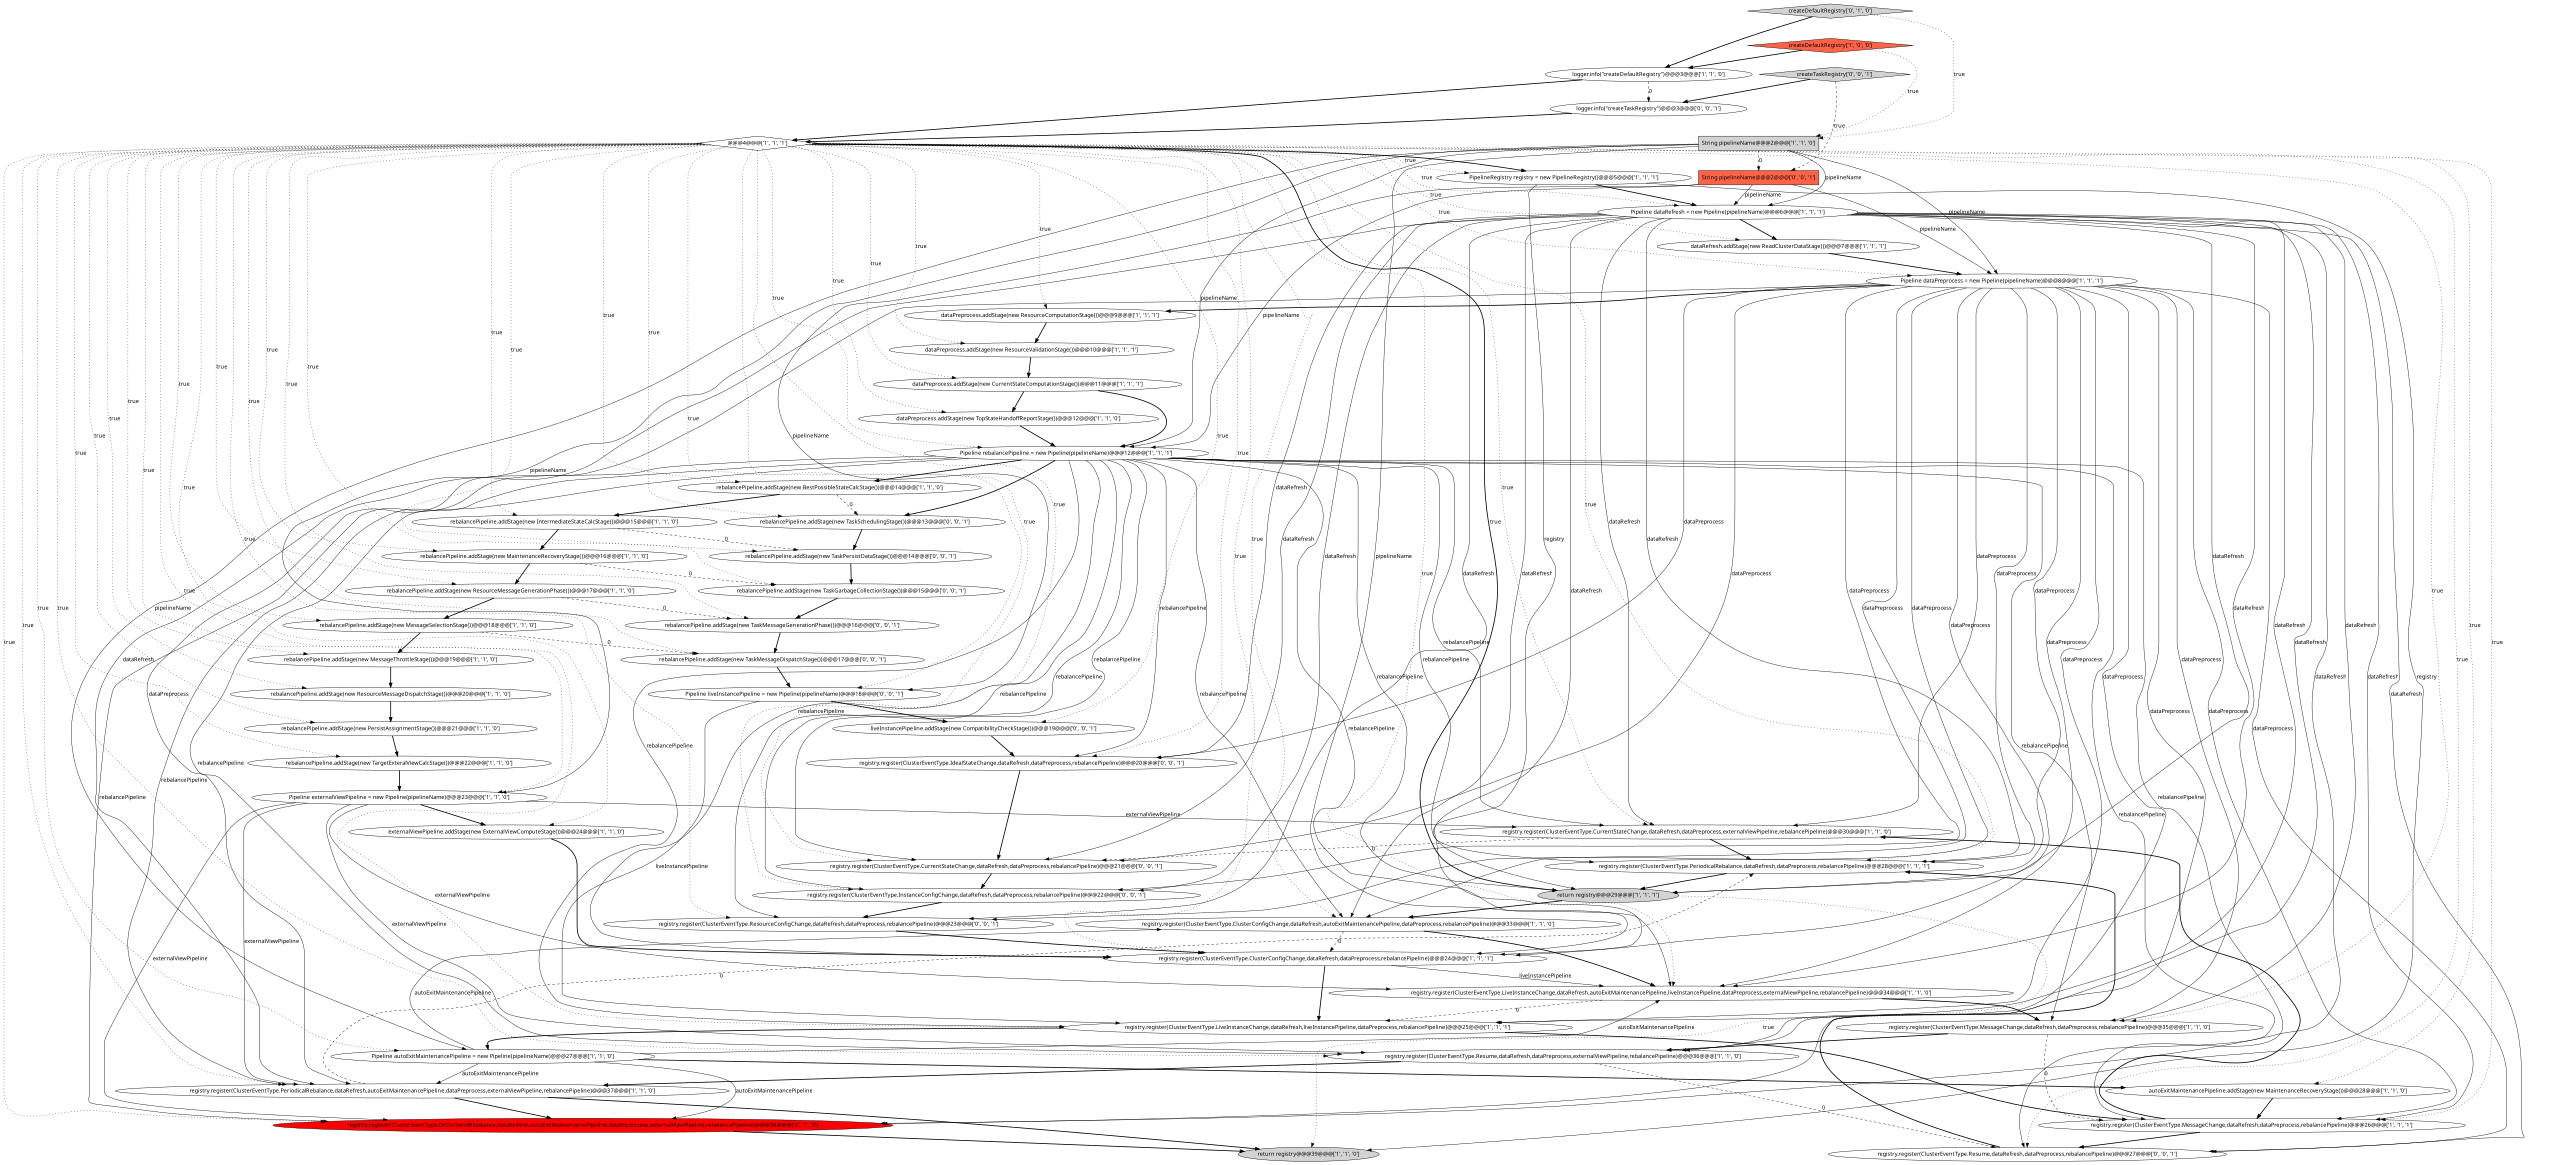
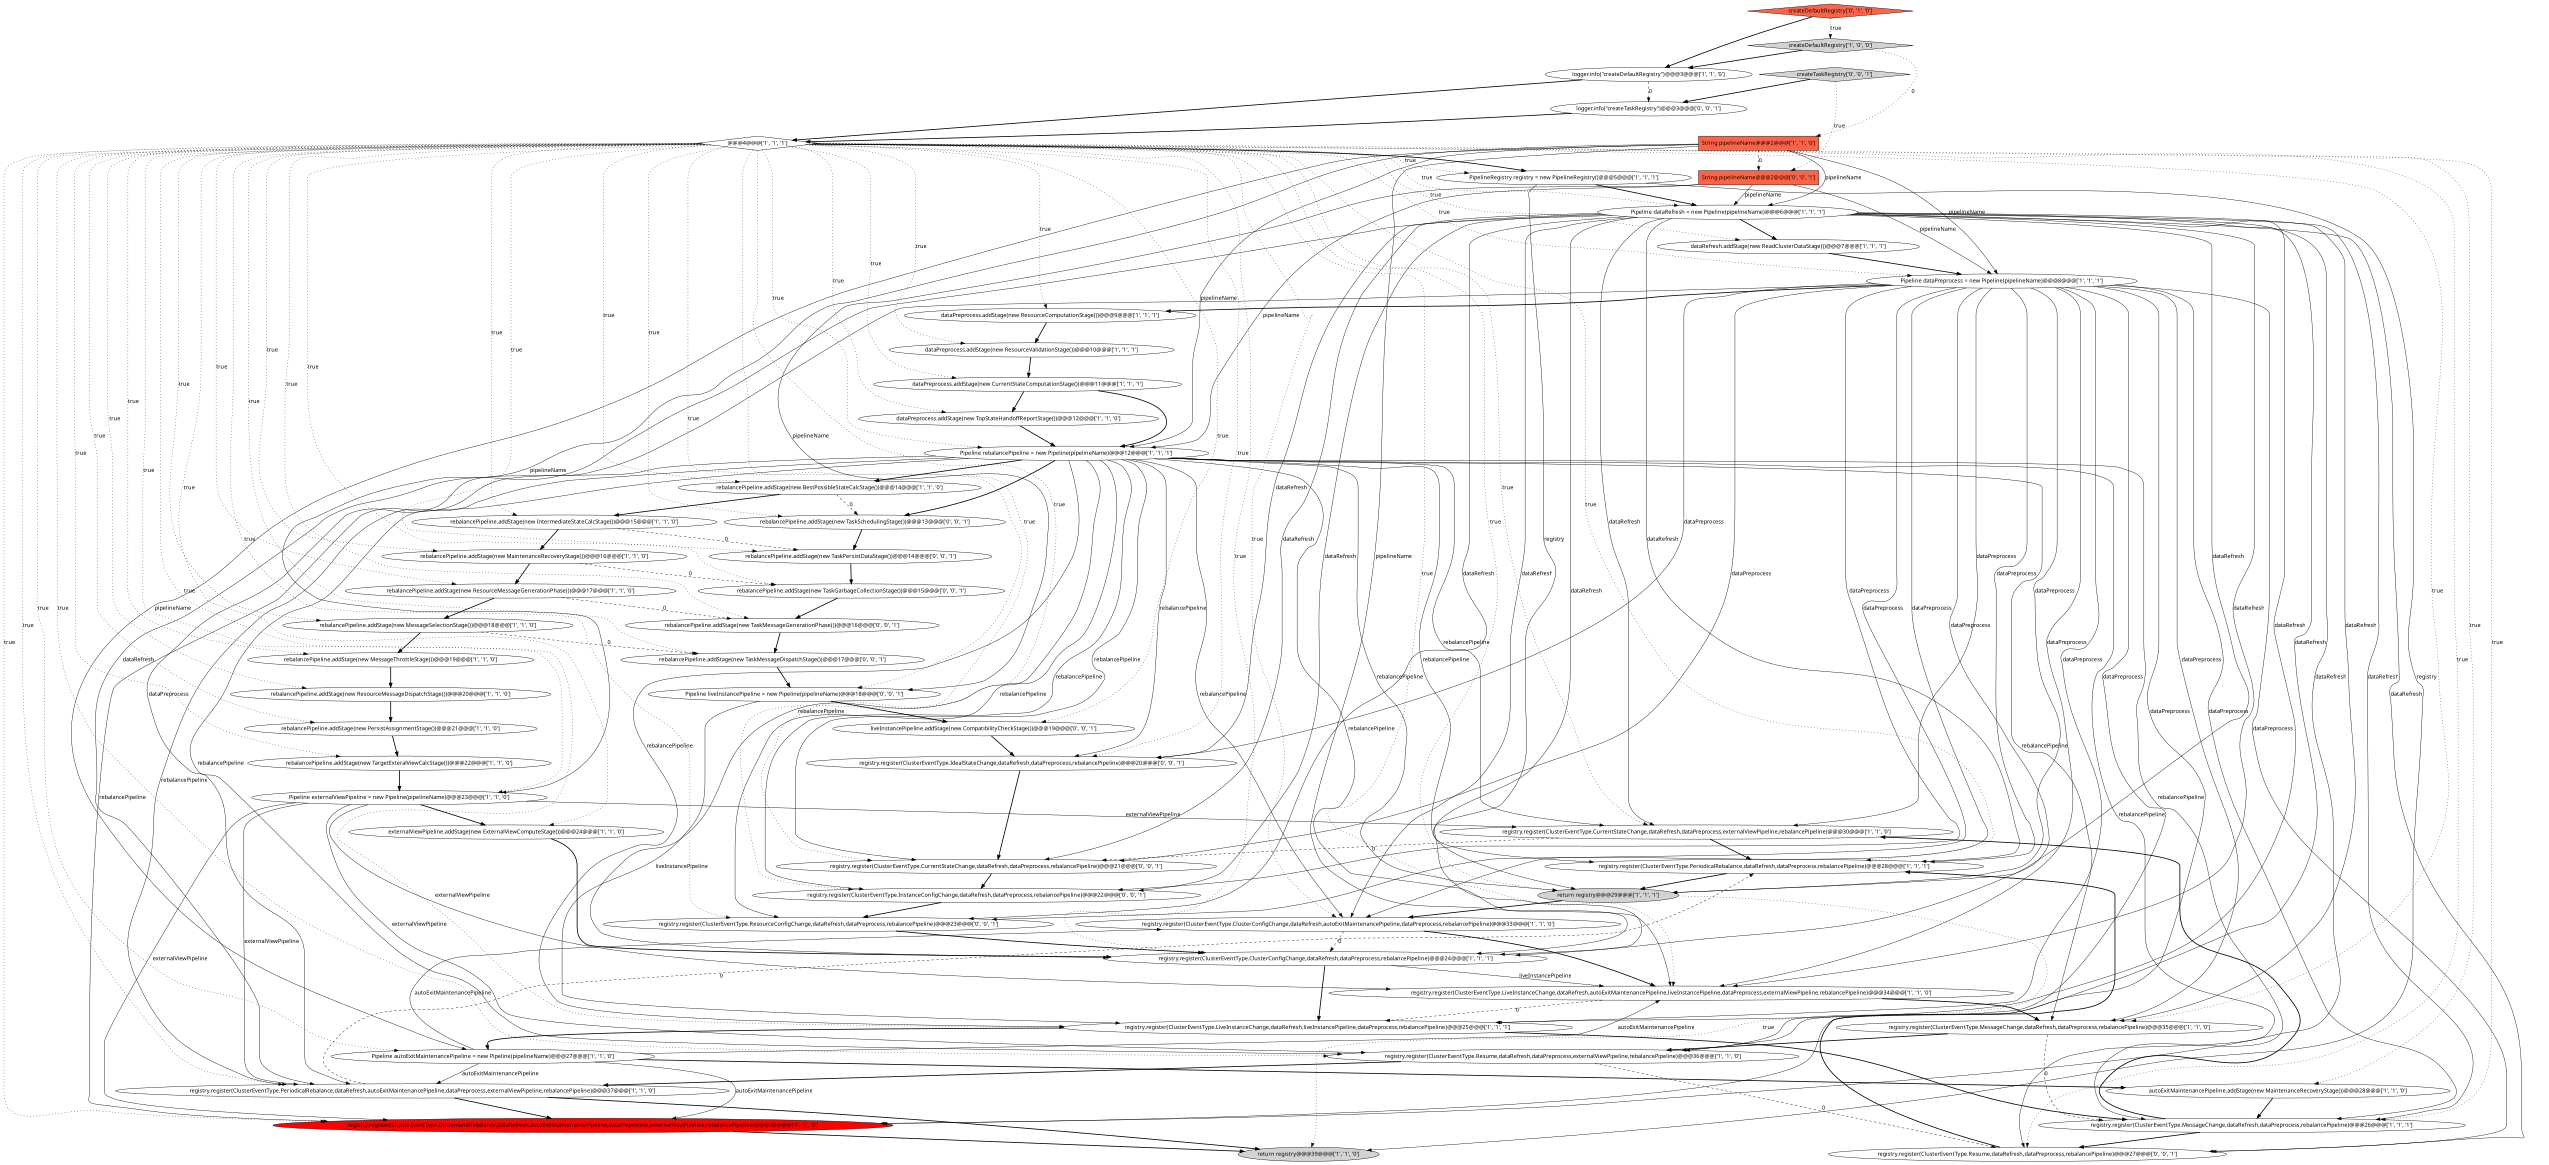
node "createDefaultRegistry['0', '1', '0']": fillcolor lightgray -> tomato
node "createDefaultRegistry['1', '0', '0']": fillcolor tomato -> lightgray
edge "createDefaultRegistry['1', '0', '0']" -> "String pipelineName@@@2@@@['1', '1', '0']": label "true" -> "0"
edge "createDefaultRegistry['0', '1', '0']" -> "String pipelineName@@@2@@@['1', '1', '0']": now "createDefaultRegistry['0', '1', '0']" -> "createDefaultRegistry['1', '0', '0']"
edge "createTaskRegistry['0', '0', '1']" -> "String pipelineName@@@2@@@['0', '0', '1']": style dashed -> dotted
node "String pipelineName@@@2@@@['1', '1', '0']": fillcolor lightgray -> tomato
edge "@@@4@@@['1', '1', '1']" -> "return registry@@@29@@@['1', '1', '1']": style bold -> dotted
